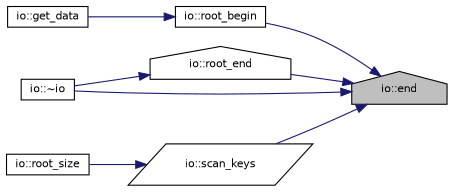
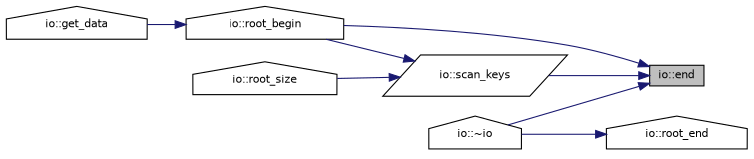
node "io::get_data": shape box -> house
node "io::root_begin": shape box -> house
edge "io::root_begin" -> "io::scan_keys": added
edge "io::root_end" -> "io::end": removed
node "io::~io": shape box -> house
node "io::end": shape house -> box
node "io::root_size": shape box -> house
